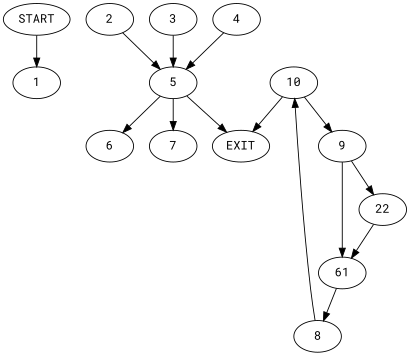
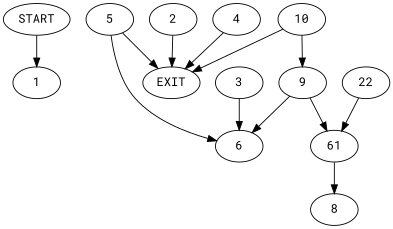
edge "3" -> "5": now "3" -> "6"
edge "2" -> "5": now "2" -> "EXIT"
edge "4" -> "5": now "4" -> "EXIT"
node "7": removed
edge "9" -> "22": now "9" -> "6"
edge "8" -> "10": removed
